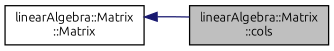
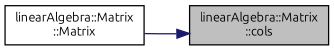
edge "linearAlgebra::Matrix ::cols" -> "linearAlgebra::Matrix ::Matrix": reversed
